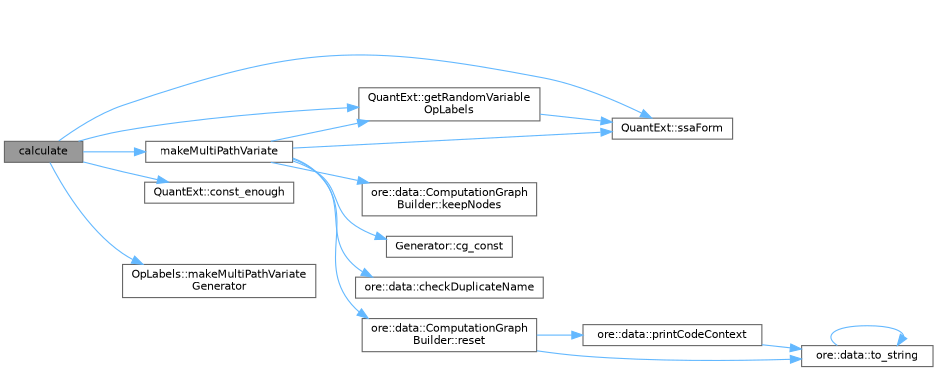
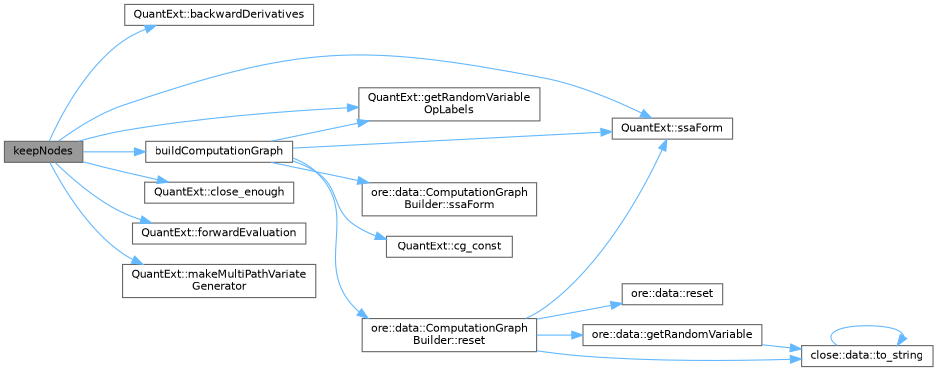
node "QuantExt::backwardDerivatives": added
edge "QuantExt::getRandomVariable OpLabels" -> "QuantExt::ssaForm": now "ore::data::ComputationGraph Builder::reset" -> "QuantExt::ssaForm"
node "calculate": label "calculate" -> "keepNodes"
node "makeMultiPathVariate": label "makeMultiPathVariate" -> "buildComputationGraph"
node "QuantExt::const_enough": label "QuantExt::const_enough" -> "QuantExt::close_enough"
node "ore::data::ComputationGraph Builder::keepNodes": label "ore::data::ComputationGraph Builder::keepNodes" -> "ore::data::ComputationGraph Builder::ssaForm"
node "QuantExt::forwardEvaluation": added
node "Generator::cg_const": label "Generator::cg_const" -> "QuantExt::cg_const"
node "OpLabels::makeMultiPathVariate Generator": label "OpLabels::makeMultiPathVariate Generator" -> "QuantExt::makeMultiPathVariate Generator"
node "ore::data::checkDuplicateName": removed
node "ore::data::reset": added
node "ore::data::printCodeContext": label "ore::data::printCodeContext" -> "ore::data::getRandomVariable"
node "ore::data::to_string": label "ore::data::to_string" -> "close::data::to_string"
